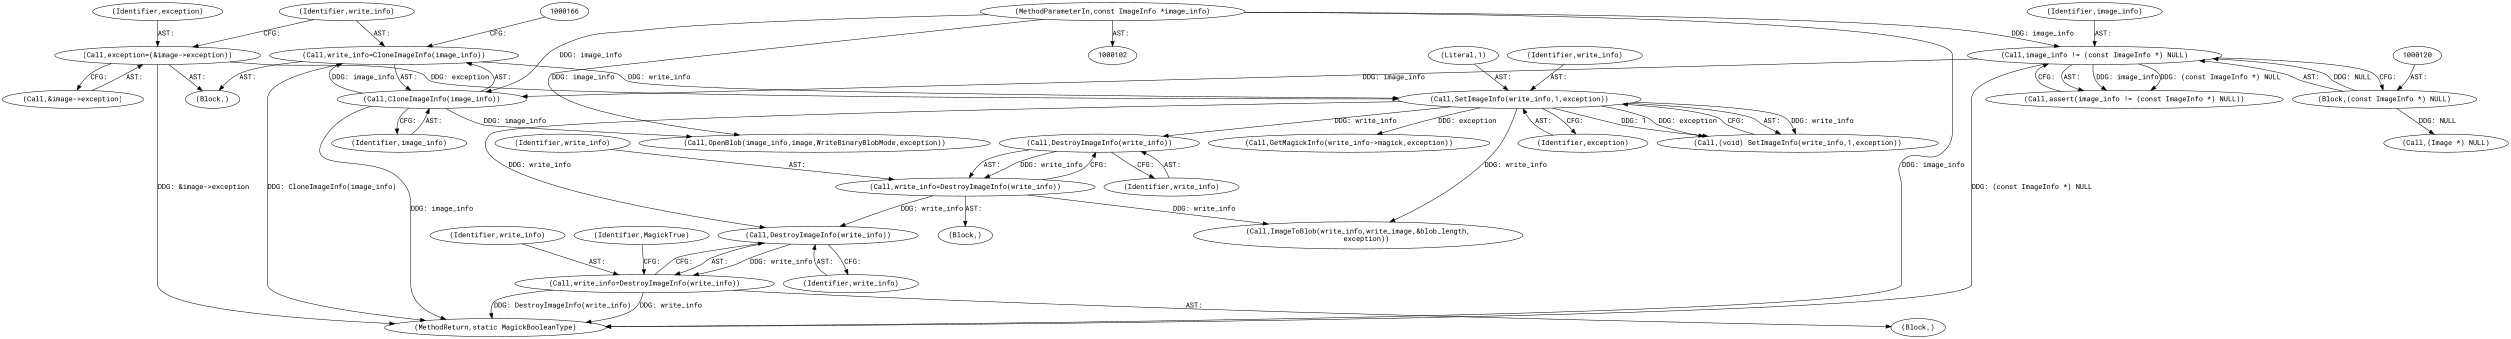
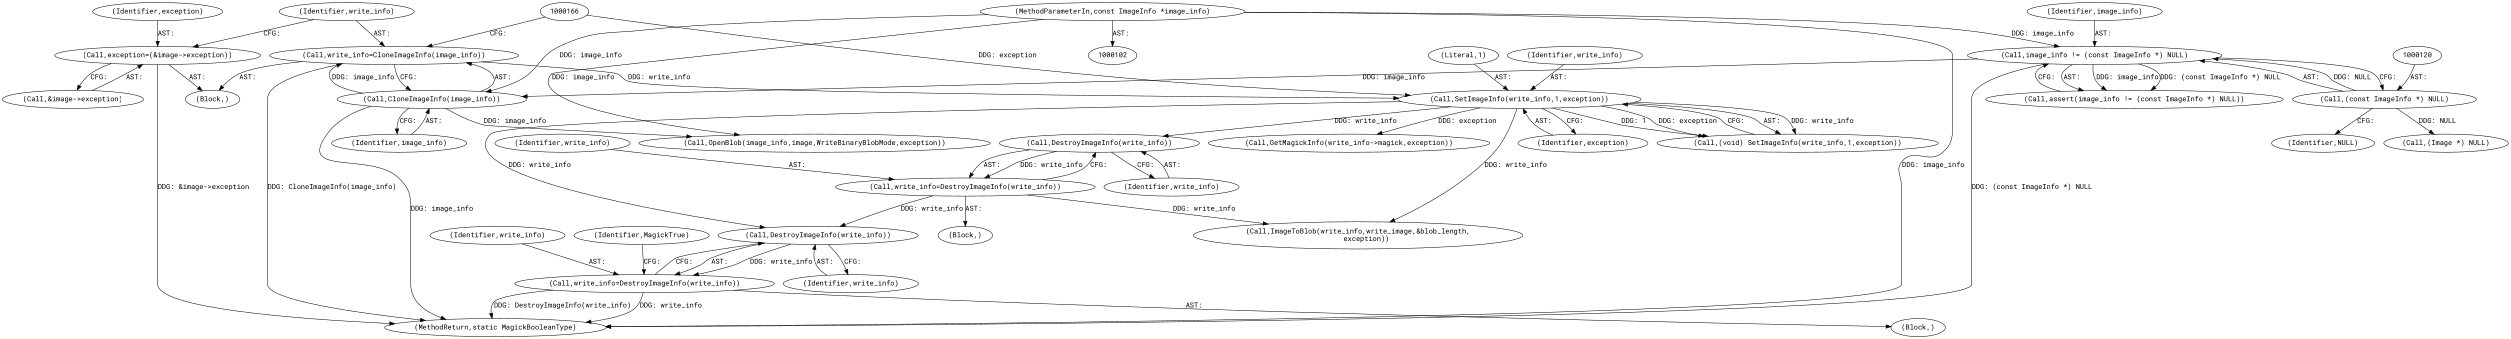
edge "(Call,write_info=CloneImageInfo(image_info))" -> "(Call,CloneImageInfo(image_info))": label "AST: " -> "CFG: "
edge "(Call,exception=(&image->exception))" -> "(Call,SetImageInfo(write_info,1,exception))": now "1000166" -> "(Call,SetImageInfo(write_info,1,exception))"
node "(Block,(const ImageInfo *) NULL)": label "(Block,(const ImageInfo *) NULL)" -> "(Call,(const ImageInfo *) NULL)"
node "(Identifier,NULL)": added
